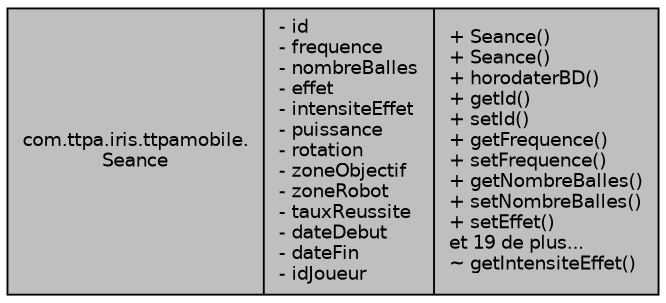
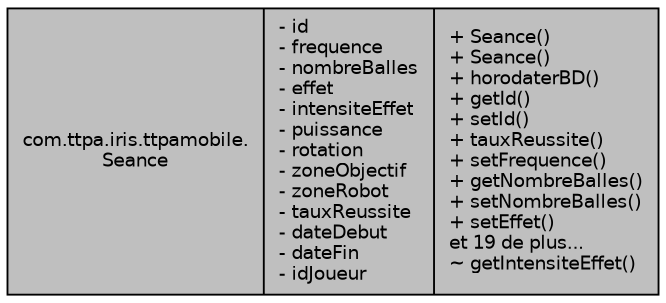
node "com.ttpa.iris.ttpamobile.": text "+ getFrequence()" -> "+ tauxReussite()"
